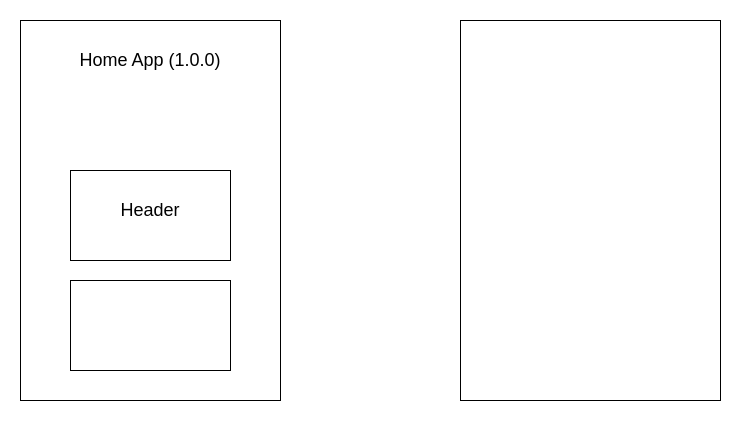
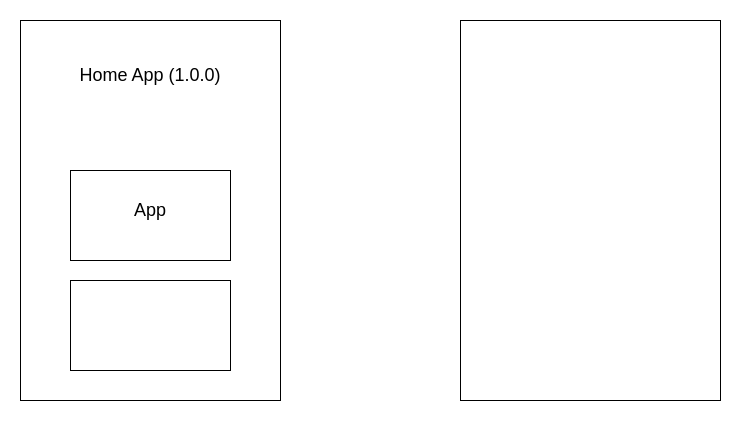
node "Home App (1.0.0)": moved (151, 61) -> (151, 76)
node "Header": label "Header" -> "App"
